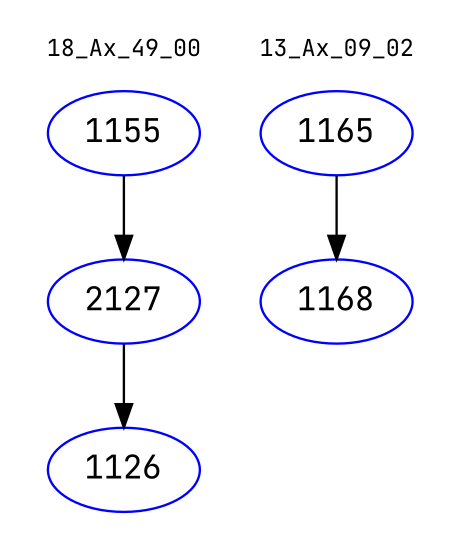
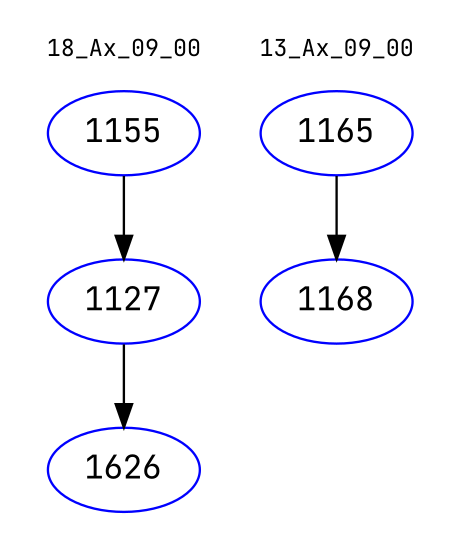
cluster "18_Ax_49_00": label "18_Ax_49_00" -> "18_Ax_09_00"
cluster "13_Ax_09_02": label "13_Ax_09_02" -> "13_Ax_09_00"
node "2127": label "2127" -> "1127"
node "1126": label "1126" -> "1626"
